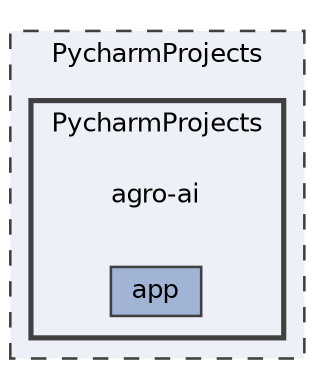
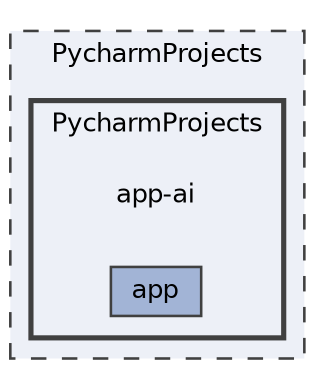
node "agro-ai": label "agro-ai" -> "app-ai"
